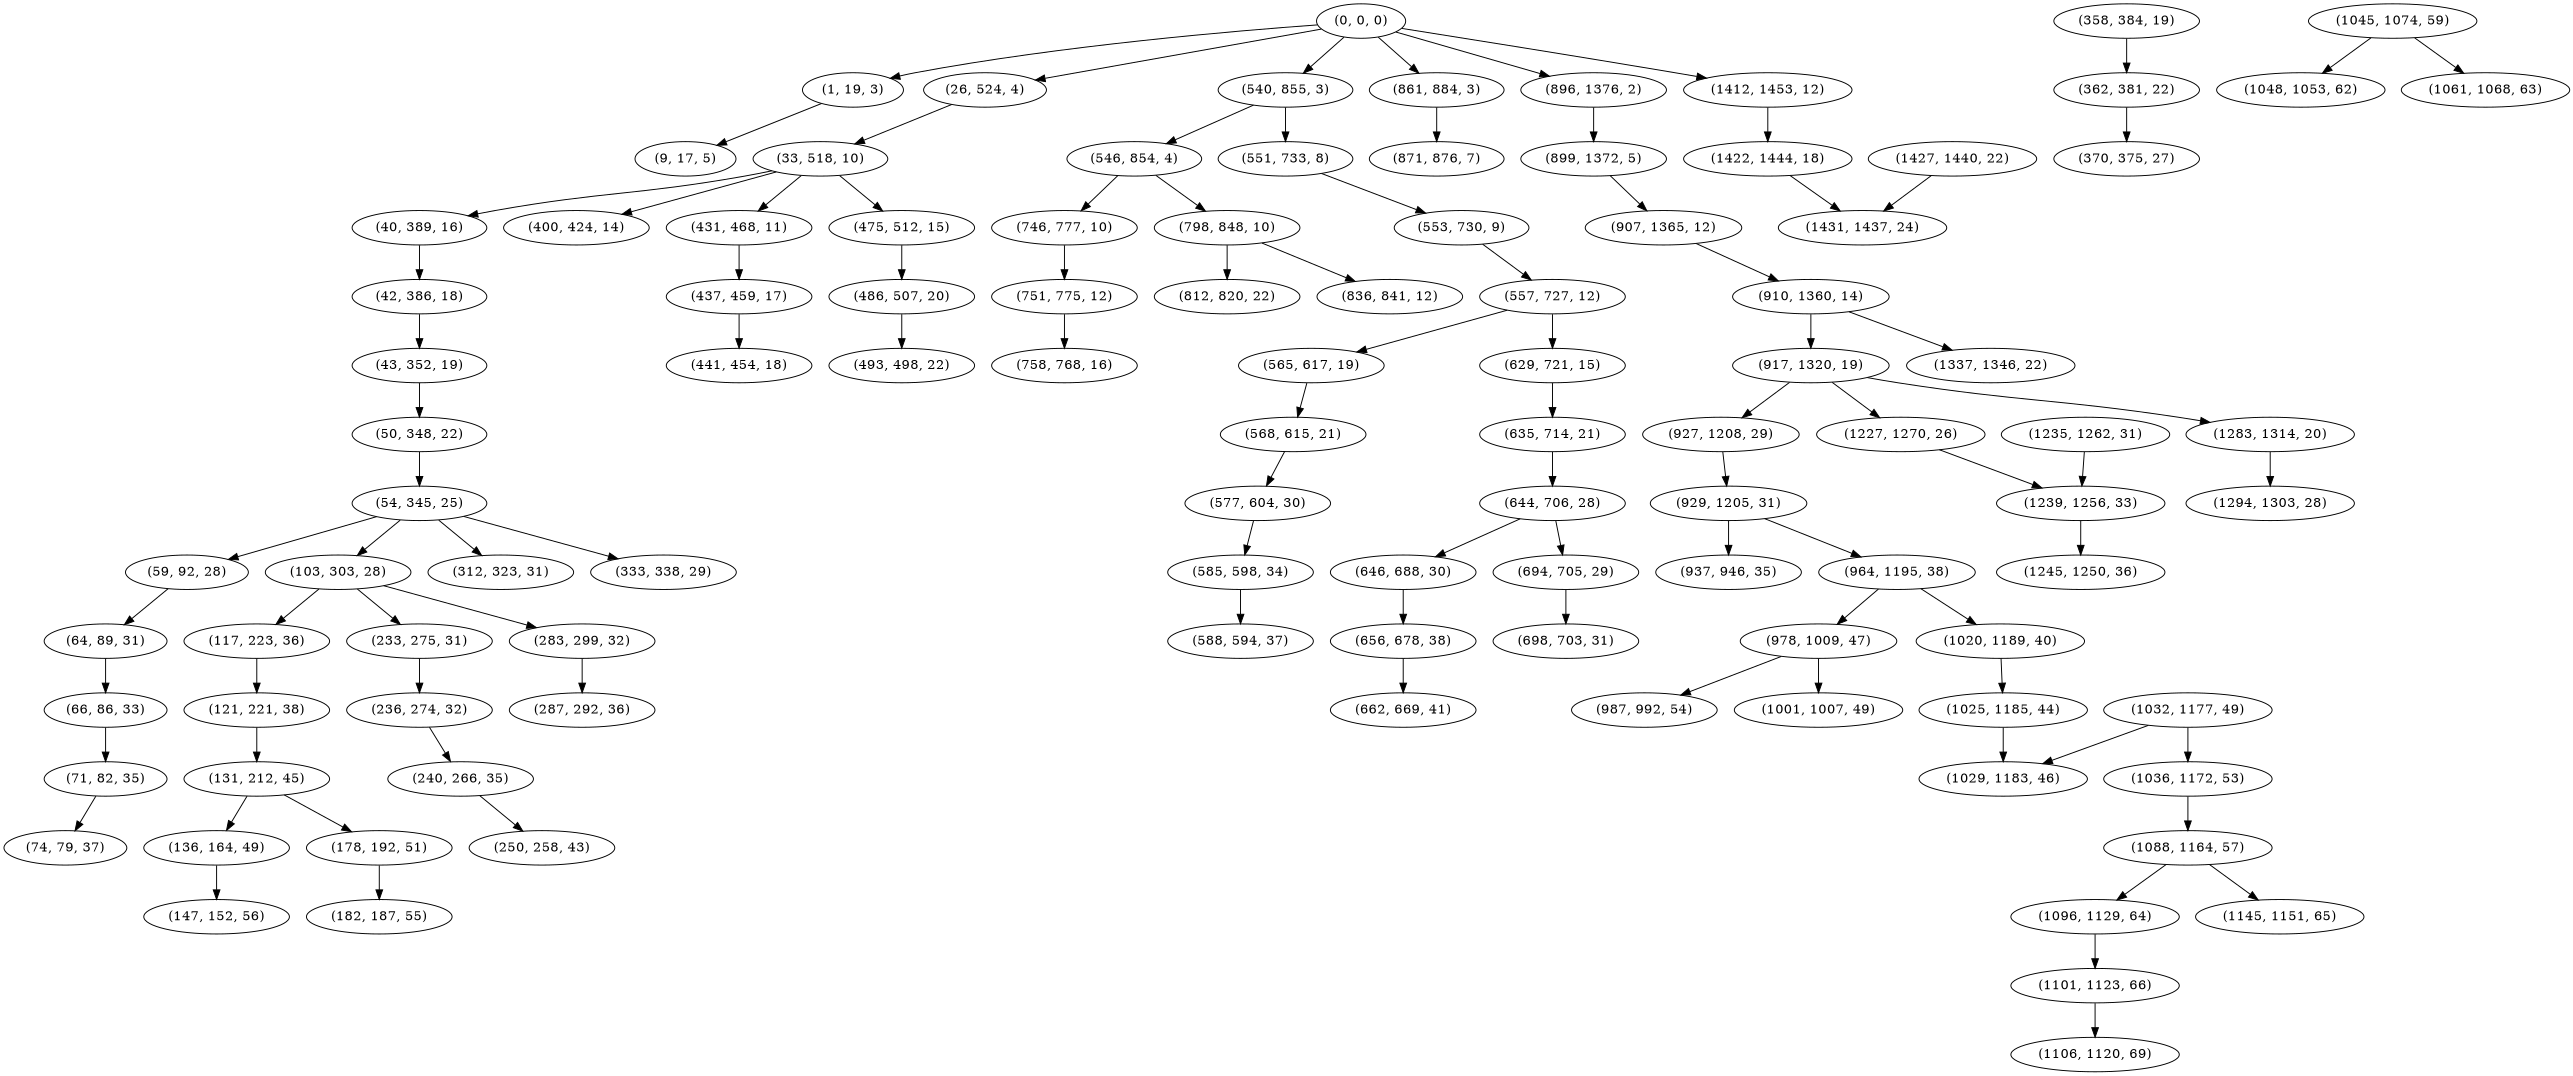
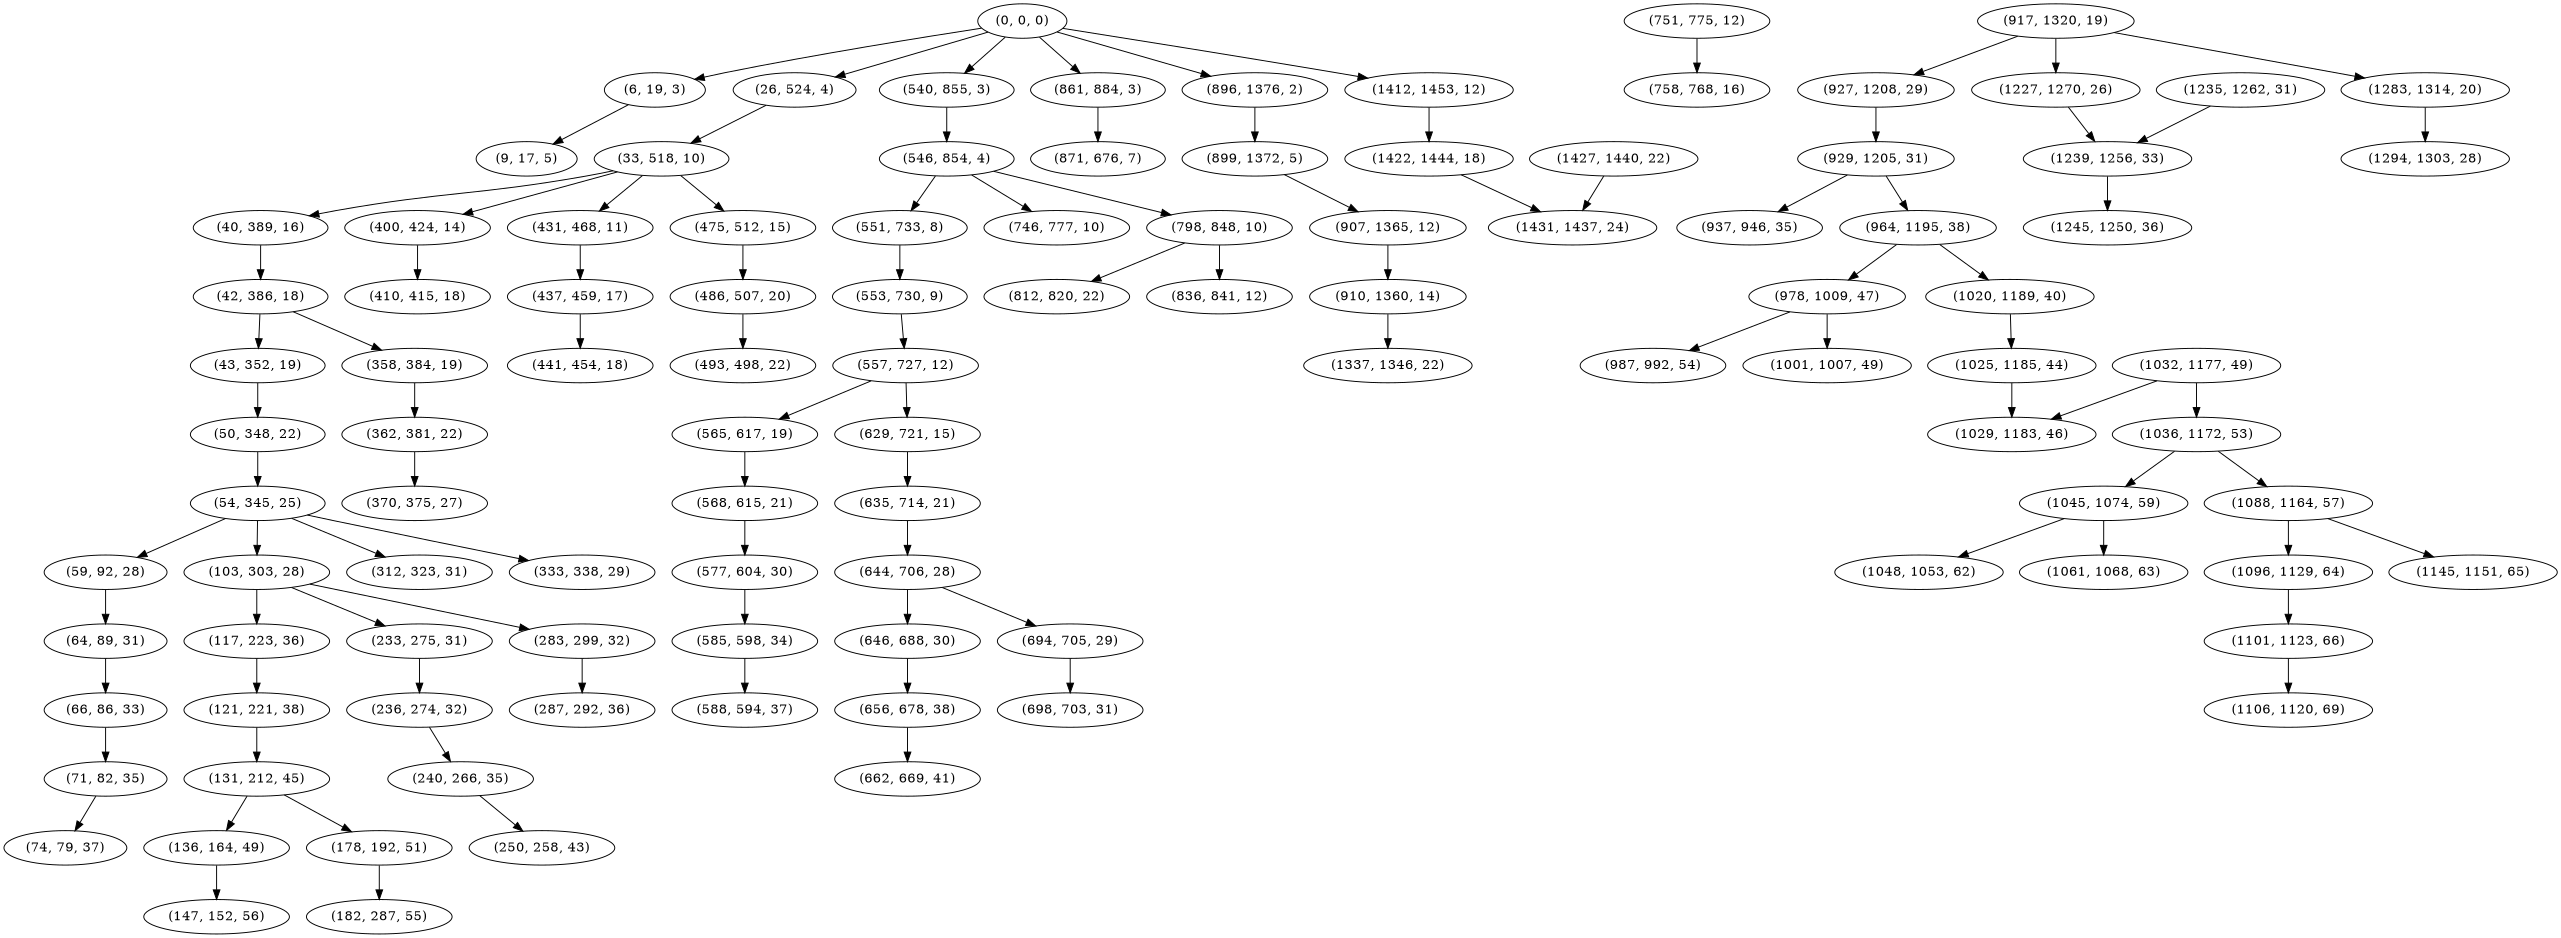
node "(1, 19, 3)": label "(1, 19, 3)" -> "(6, 19, 3)"
edge "(540, 855, 3)" -> "(551, 733, 8)": now "(546, 854, 4)" -> "(551, 733, 8)"
node "(871, 876, 7)": label "(871, 876, 7)" -> "(871, 676, 7)"
edge "(746, 777, 10)" -> "(751, 775, 12)": removed
node "(410, 415, 18)": added
edge "(910, 1360, 14)" -> "(917, 1320, 19)": removed
edge "(42, 386, 18)" -> "(358, 384, 19)": added
edge "(1036, 1172, 53)" -> "(1045, 1074, 59)": added
node "(182, 187, 55)": label "(182, 187, 55)" -> "(182, 287, 55)"
